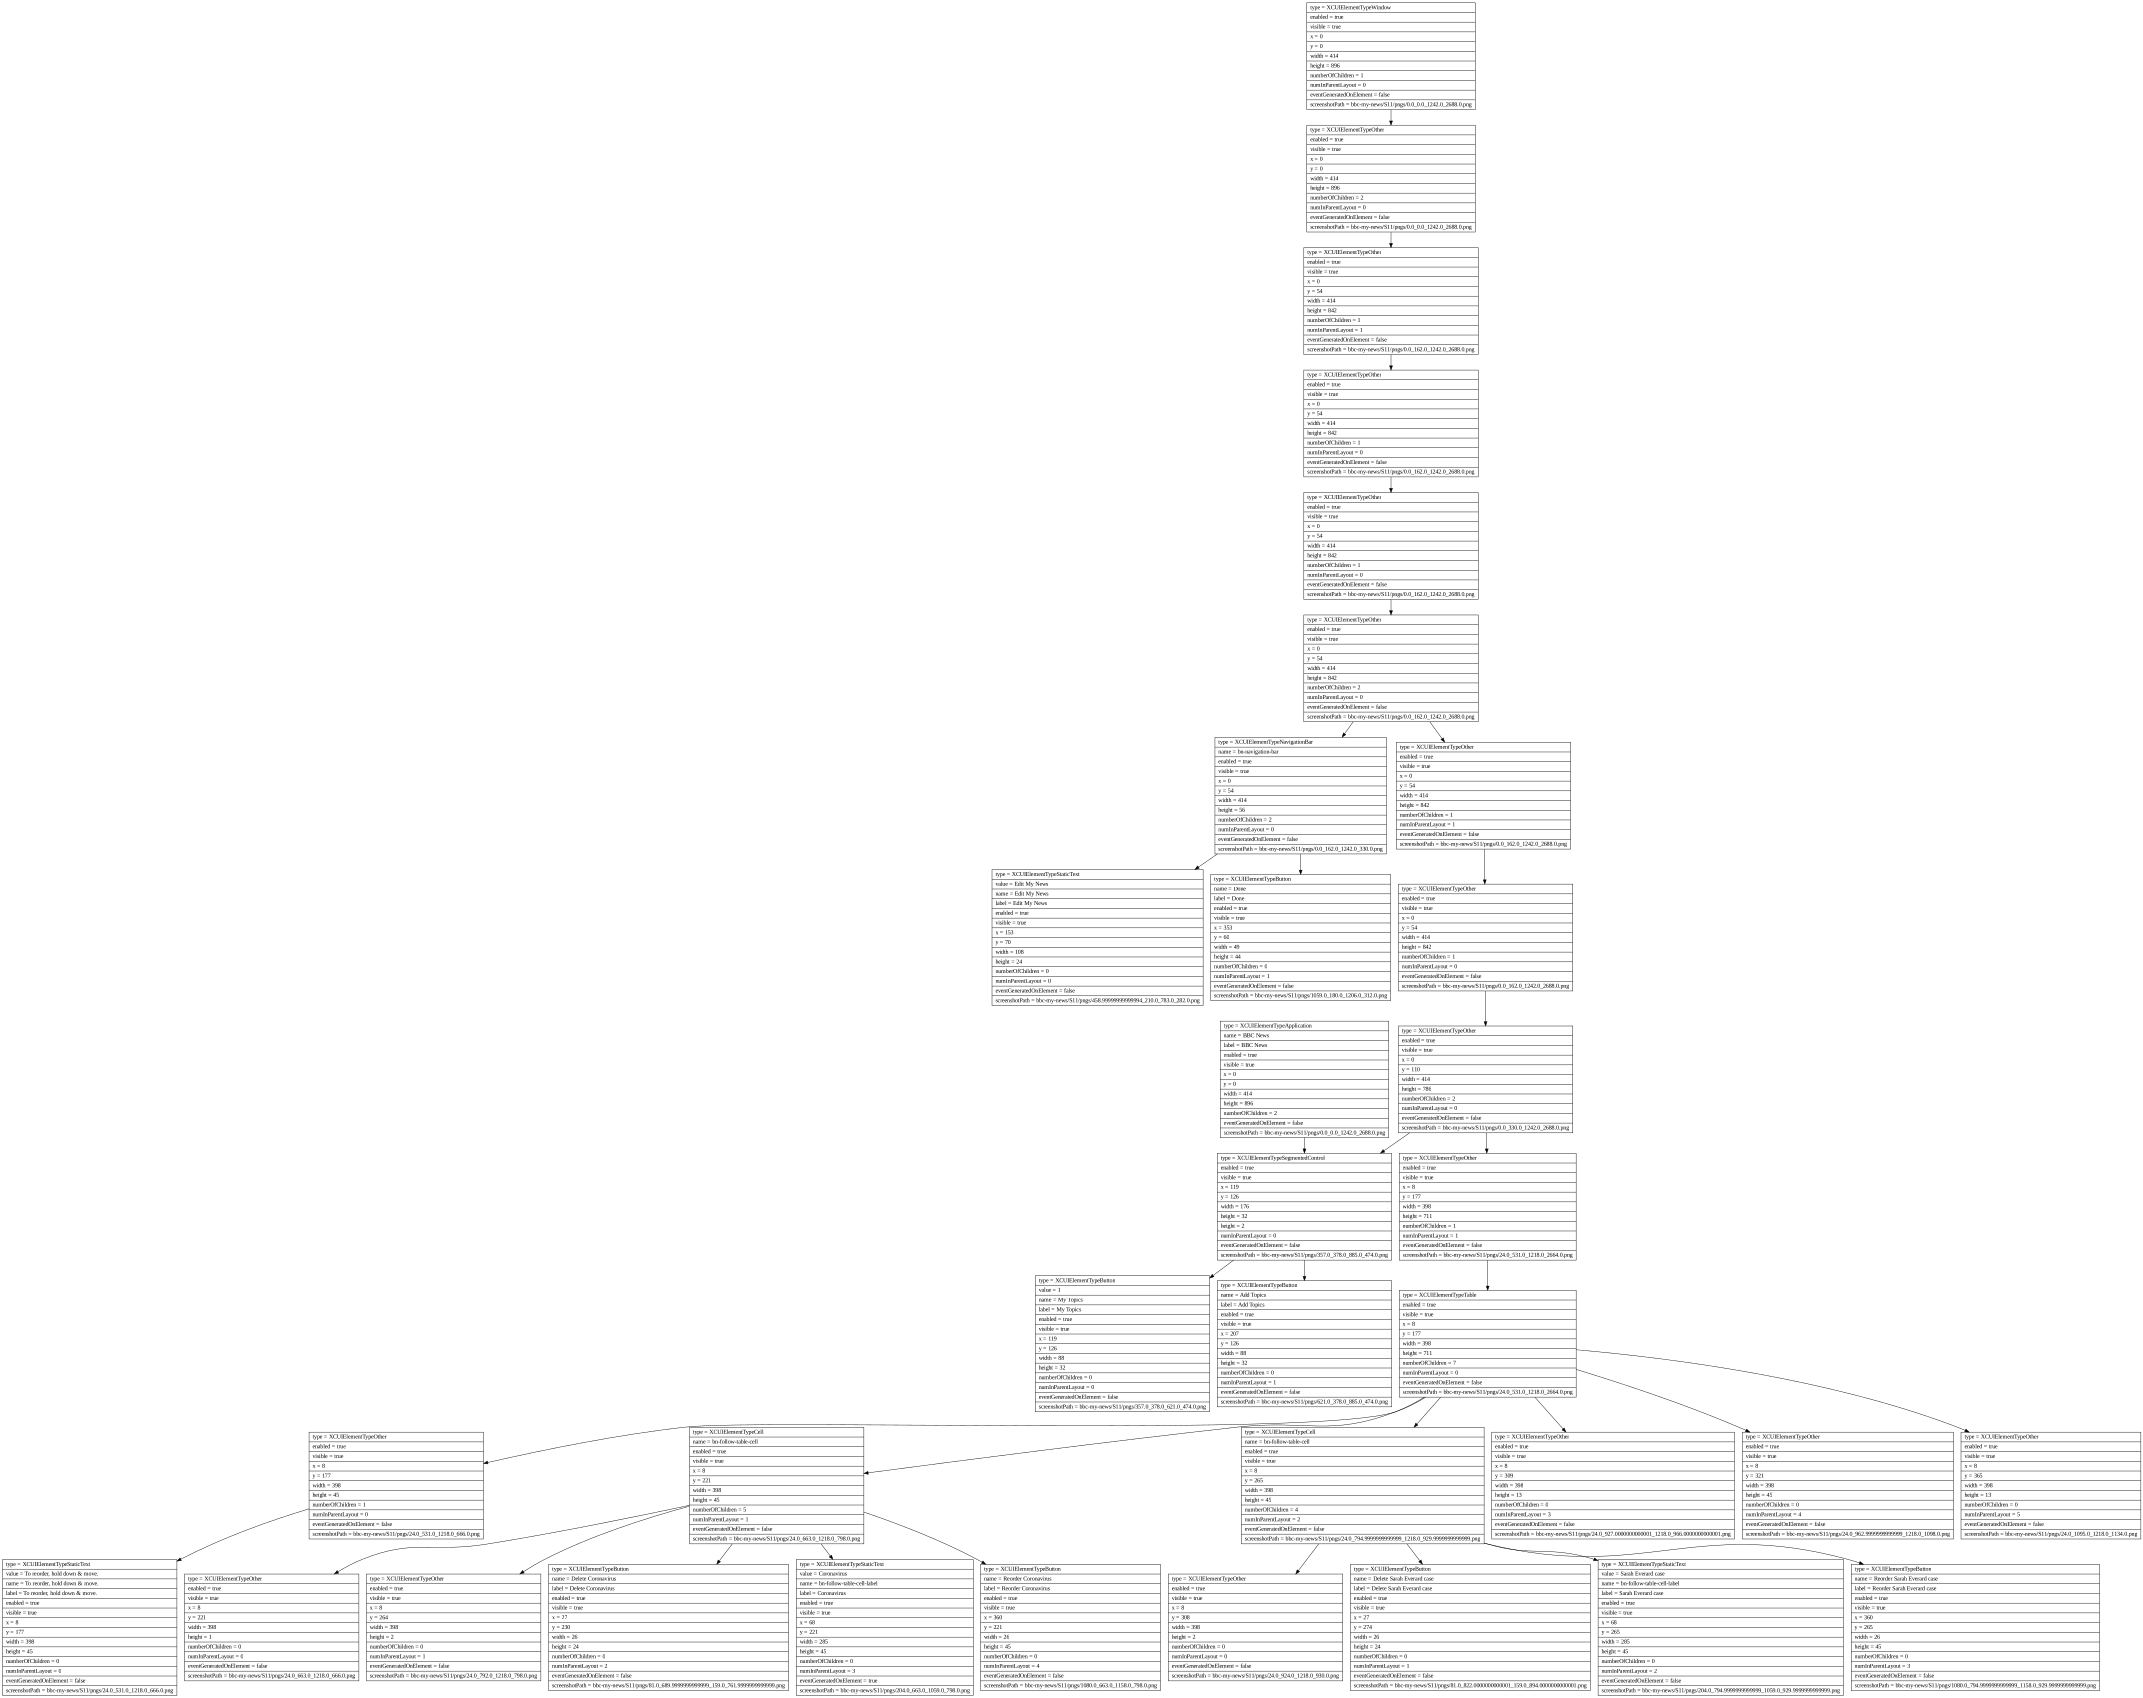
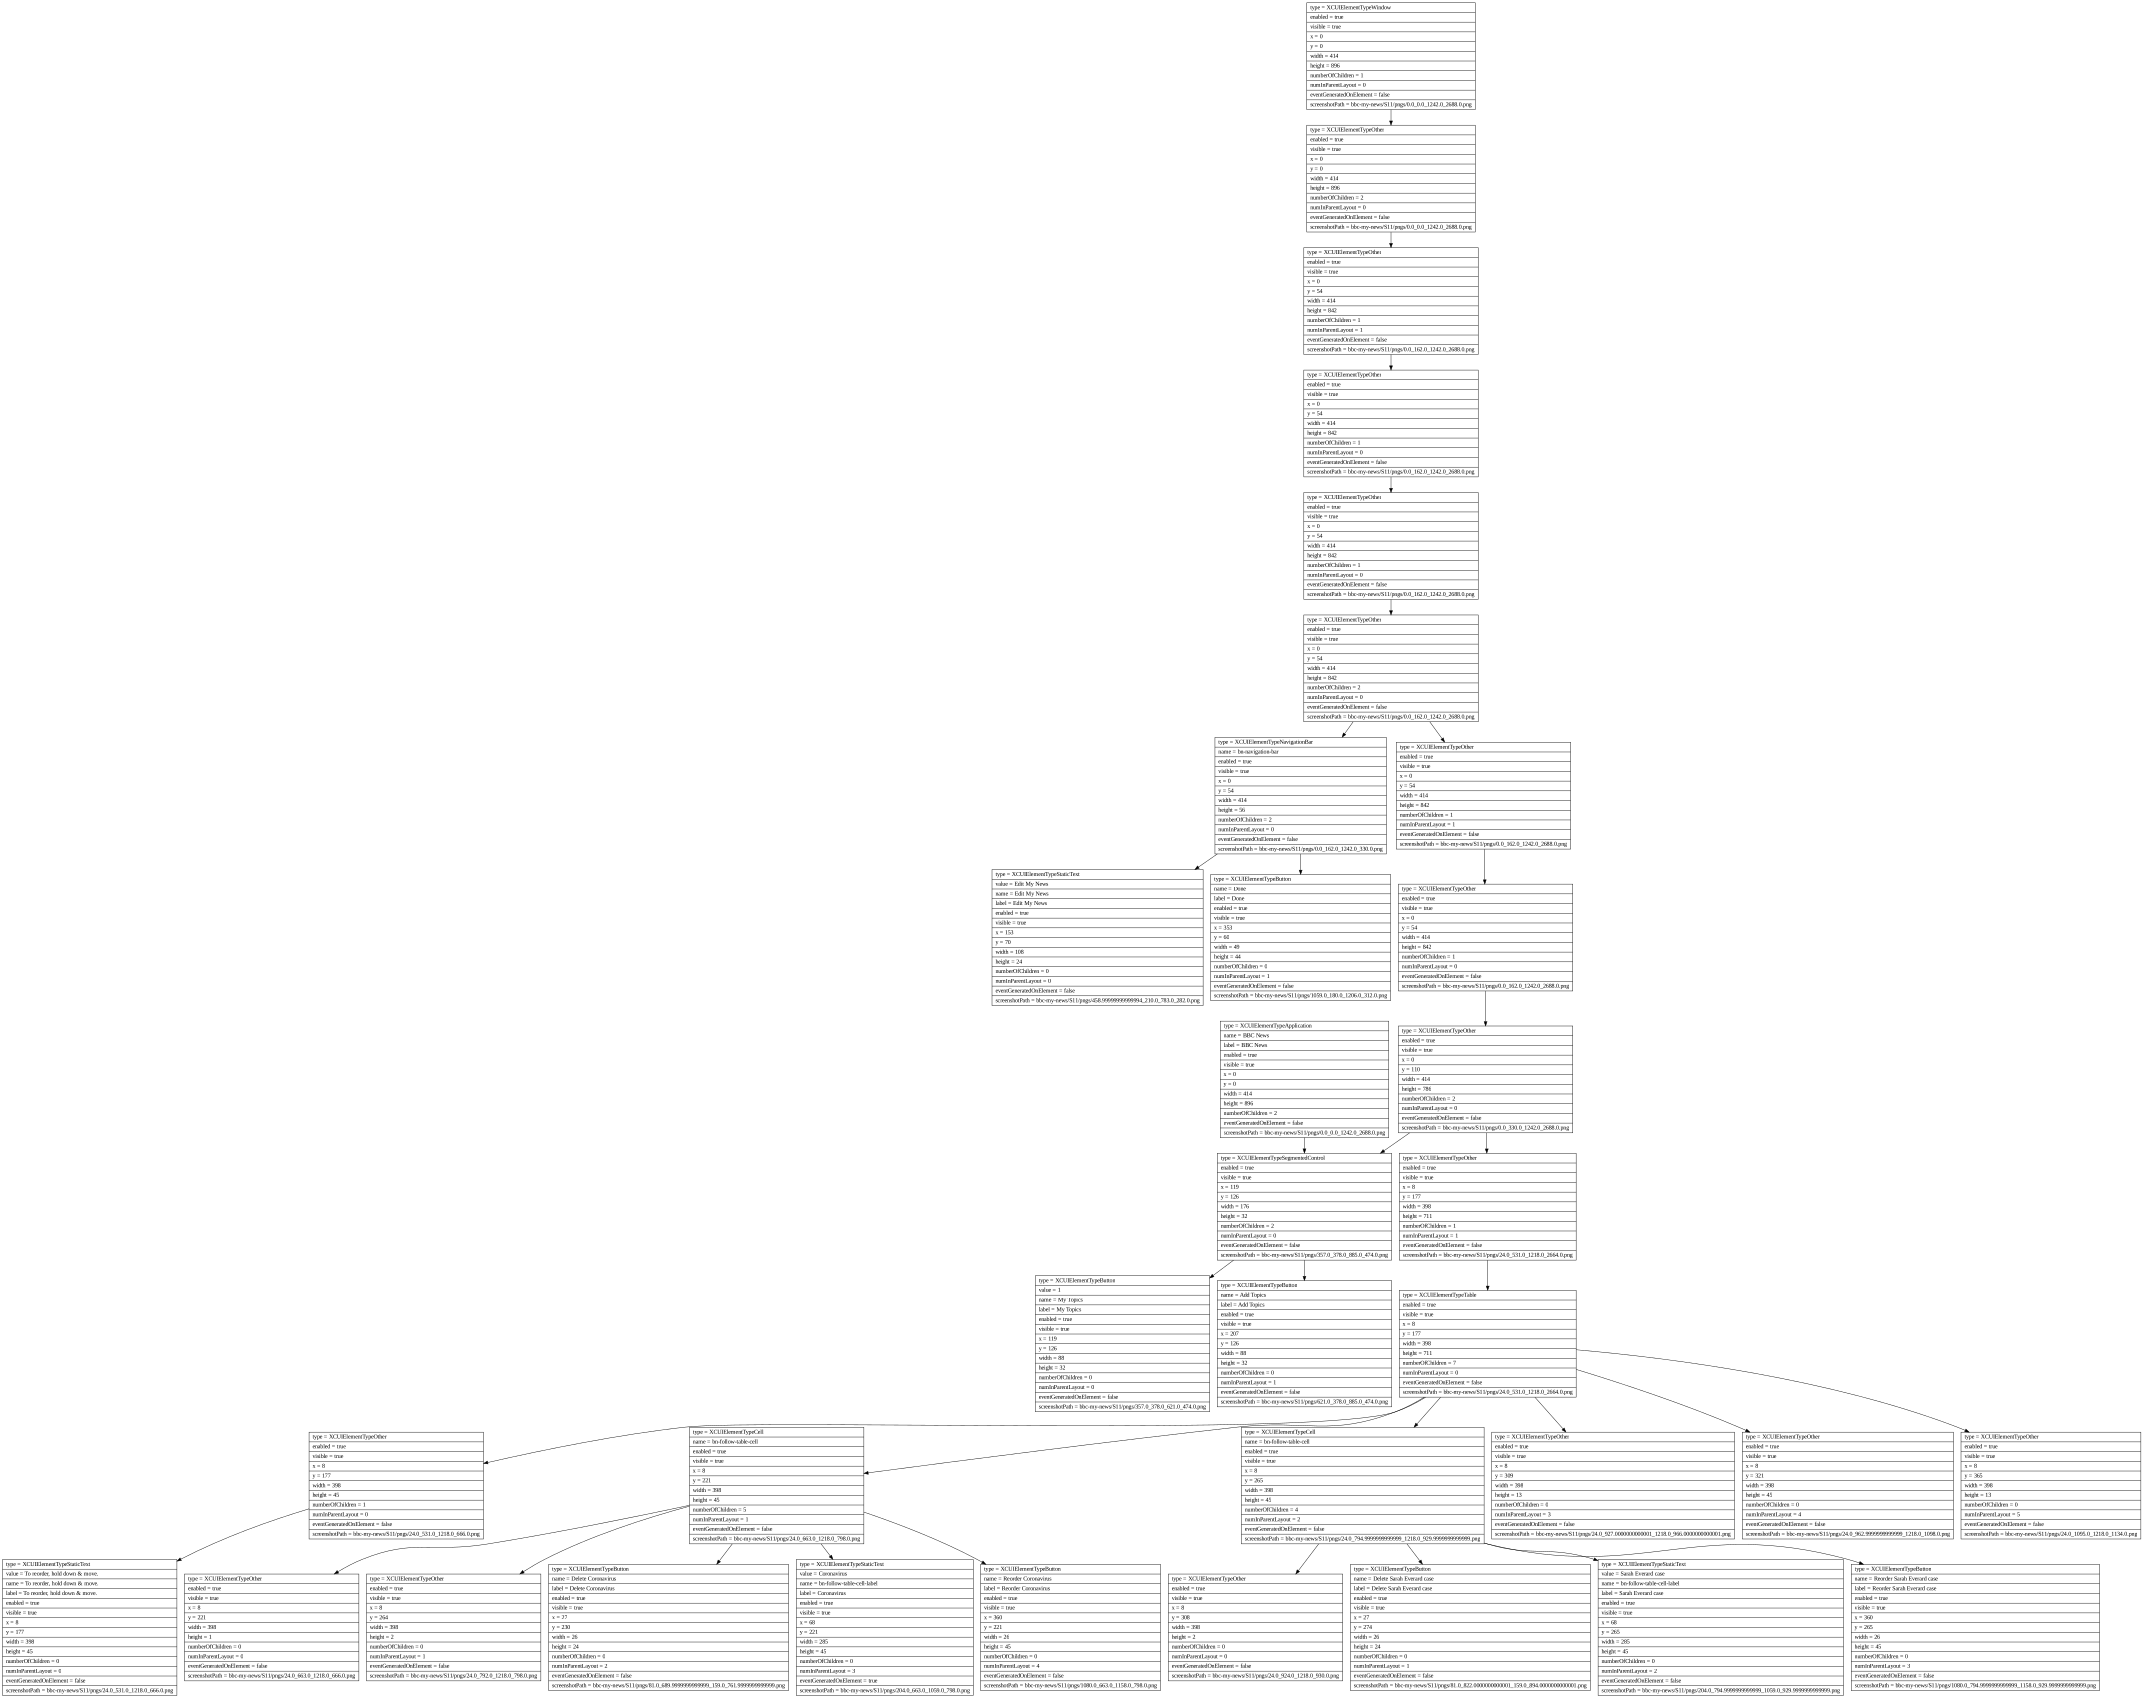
node "type = XCUIElementTypeSegmentedControl": text "height = 2" -> "numberOfChildren = 2"
